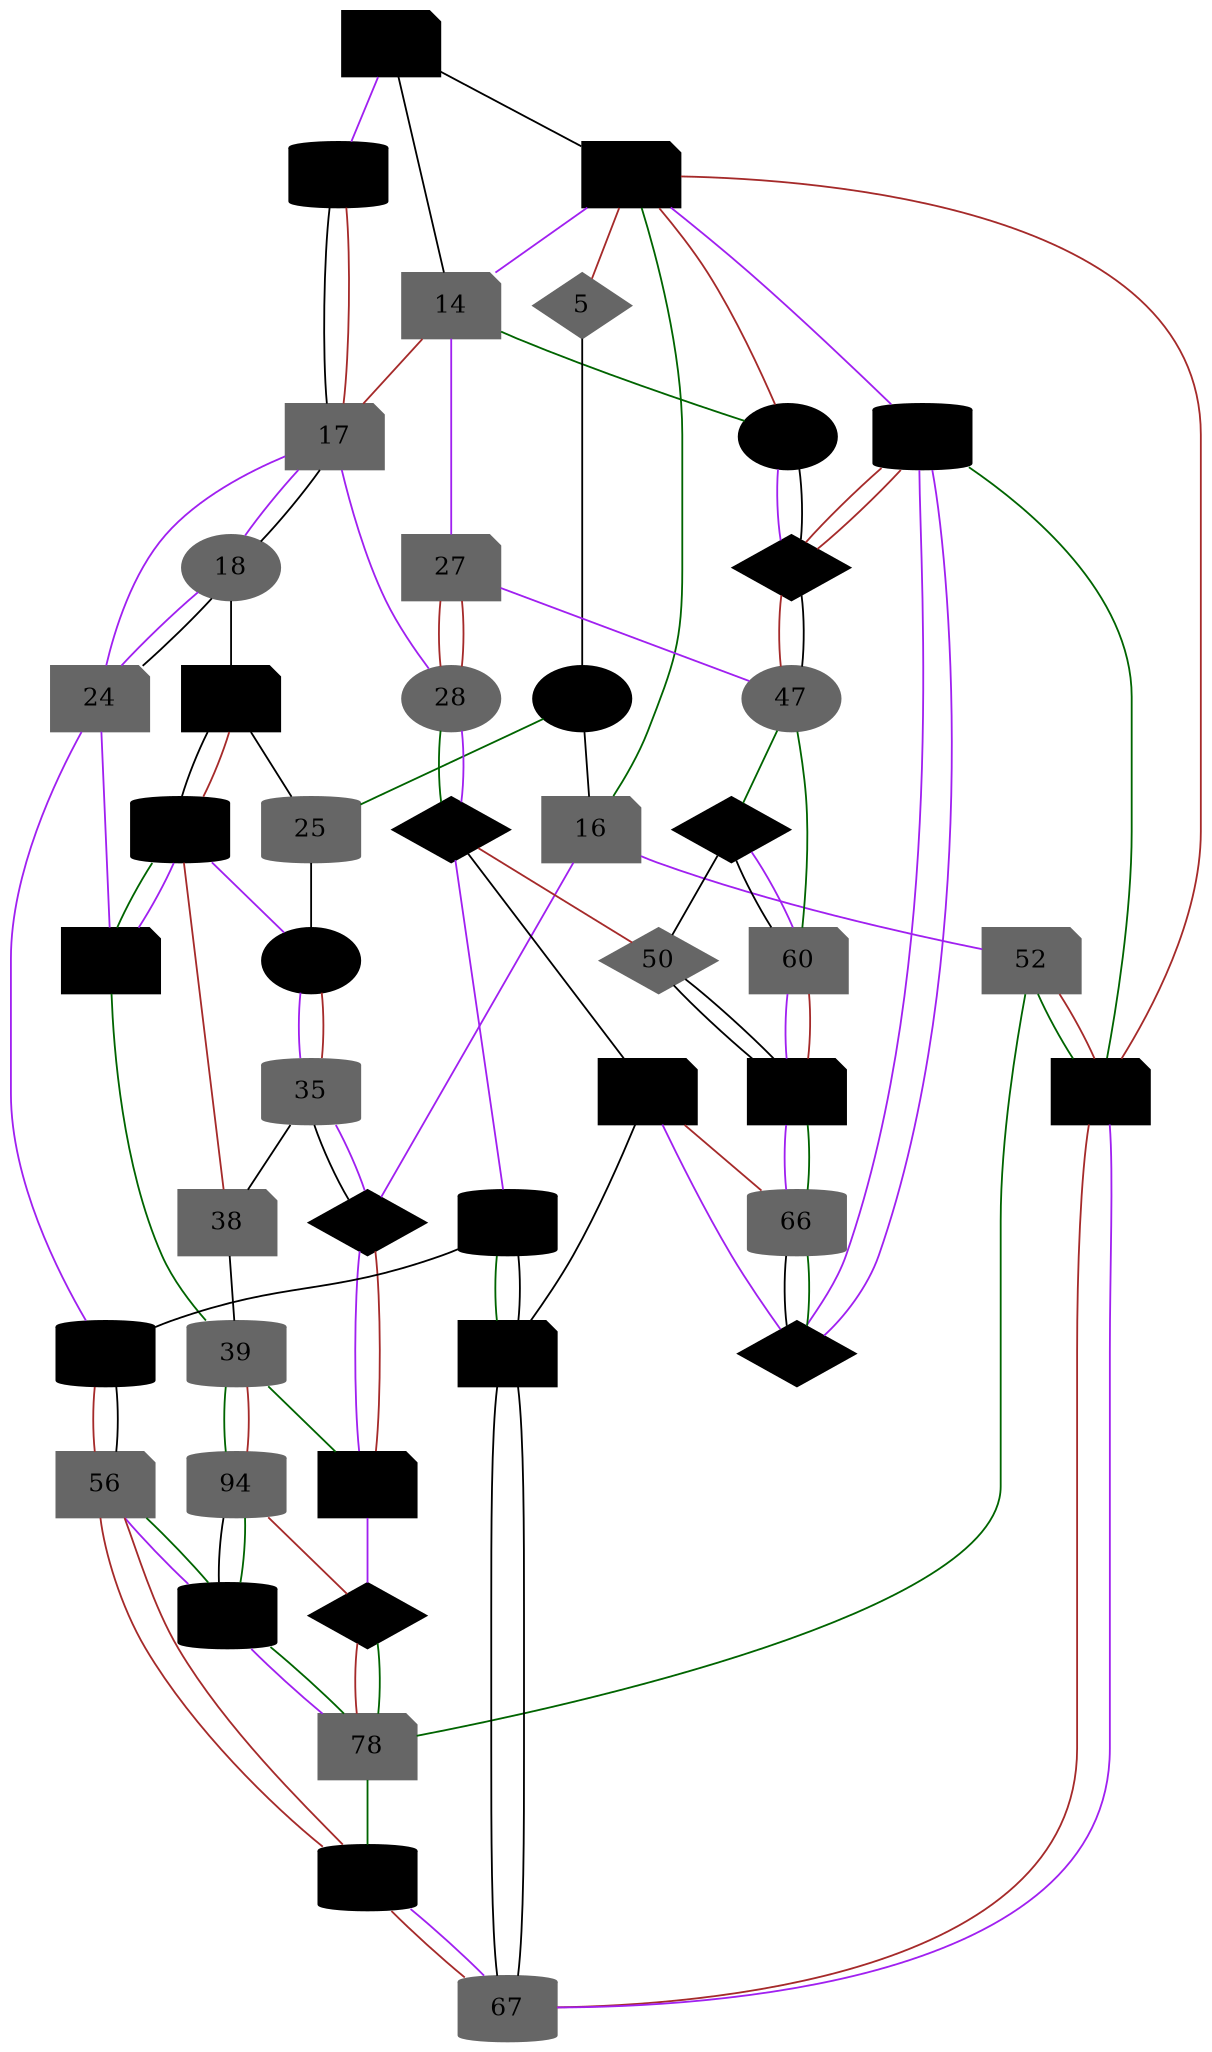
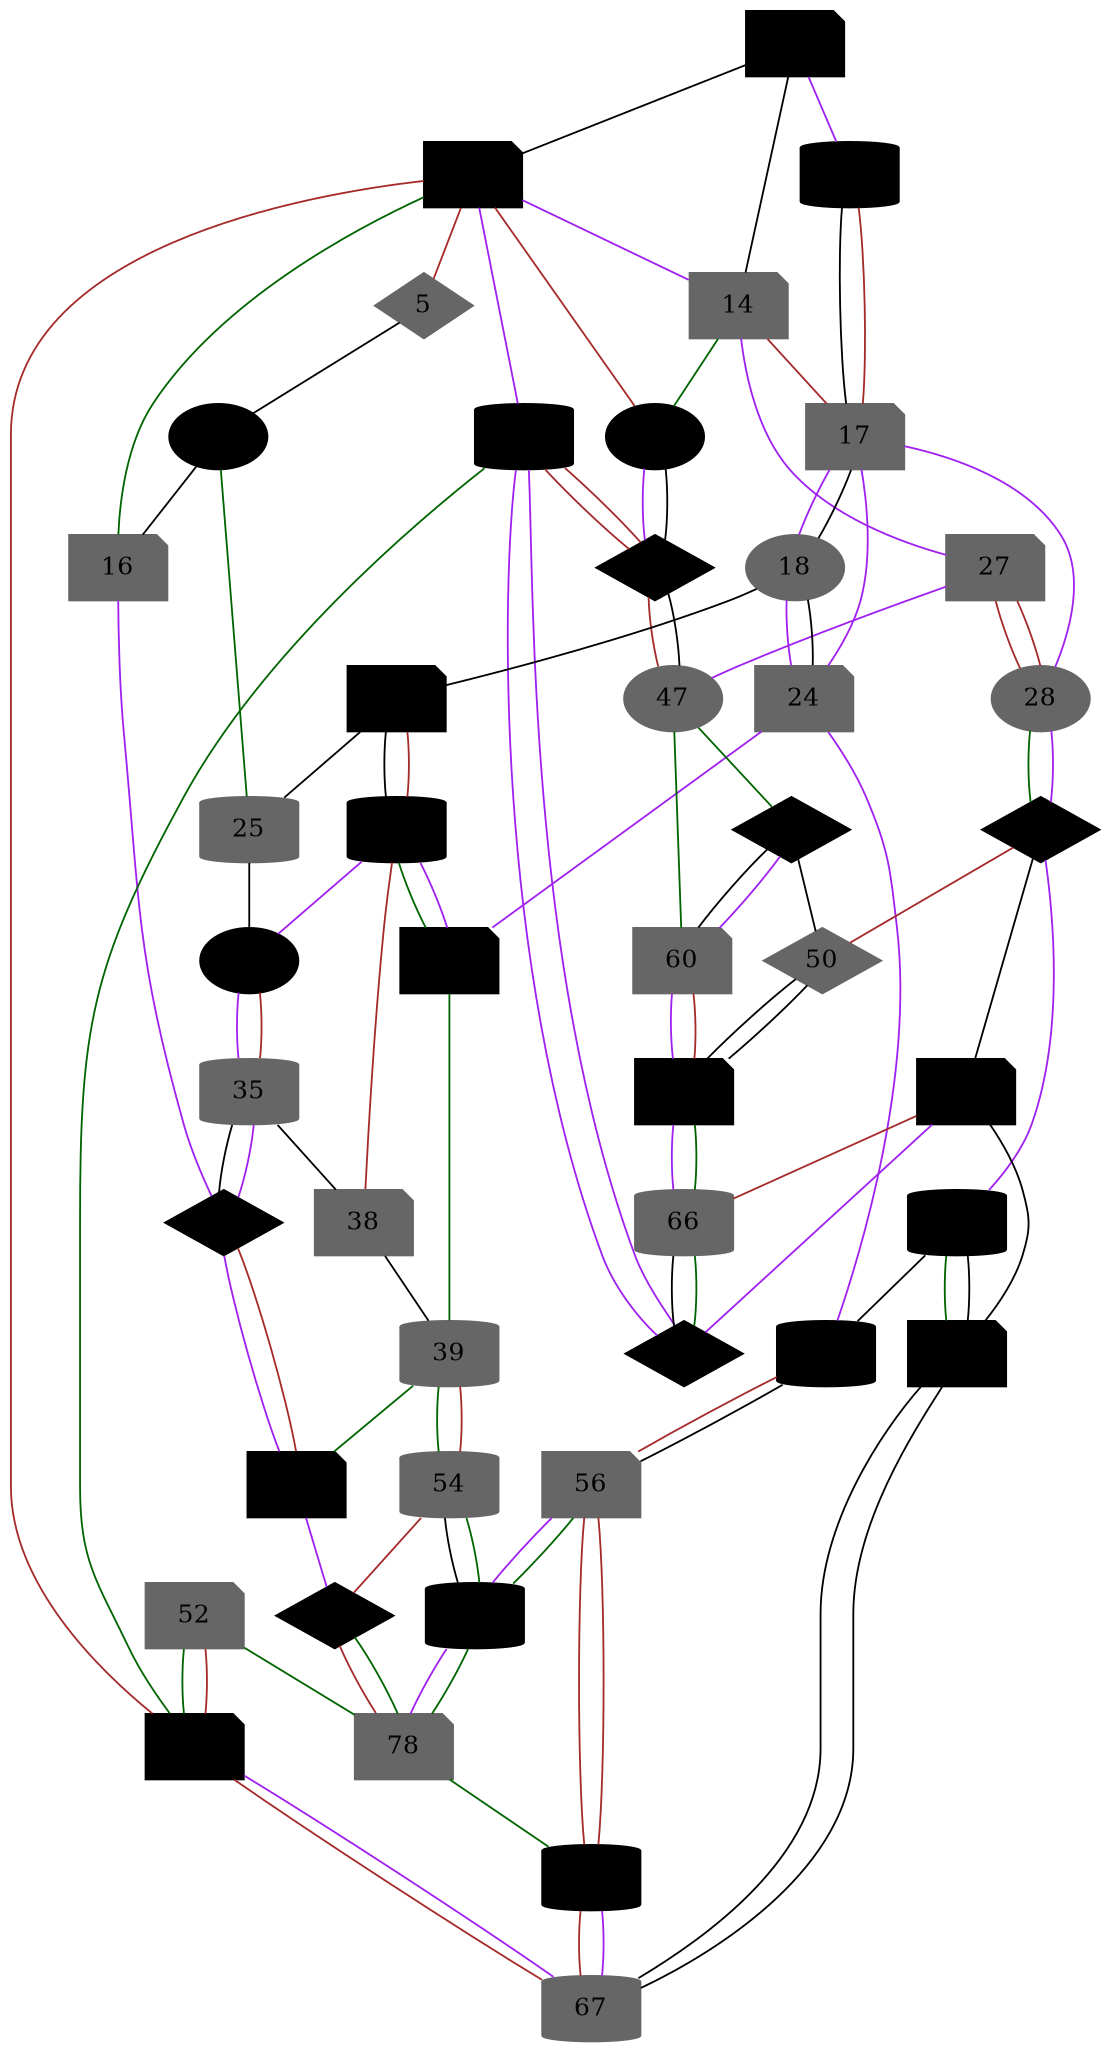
edge "16" -- "52": removed
node "94": label "94" -> "54"
